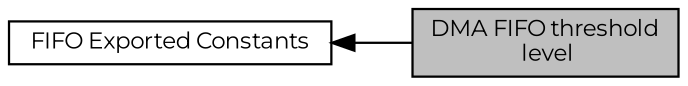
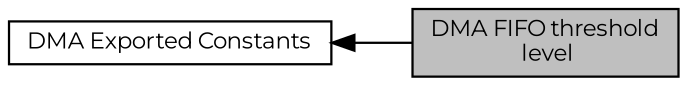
node "FIFO Exported Constants": label "FIFO Exported Constants" -> "DMA Exported Constants"
